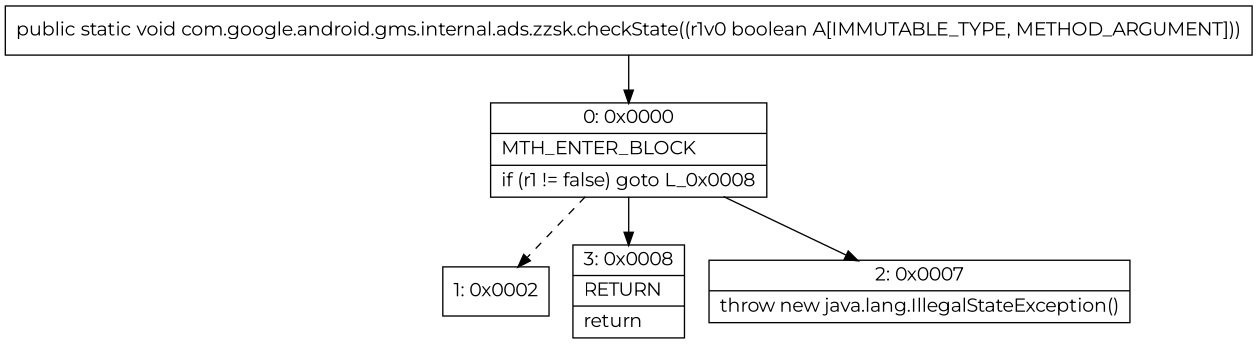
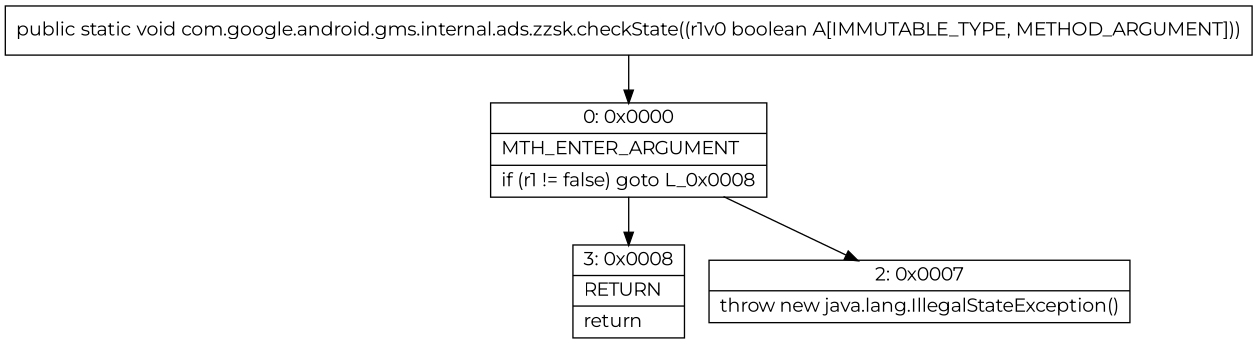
node "0: 0x0000": text "MTH_ENTER_BLOCK" -> "MTH_ENTER_ARGUMENT"
node "1: 0x0002": removed
